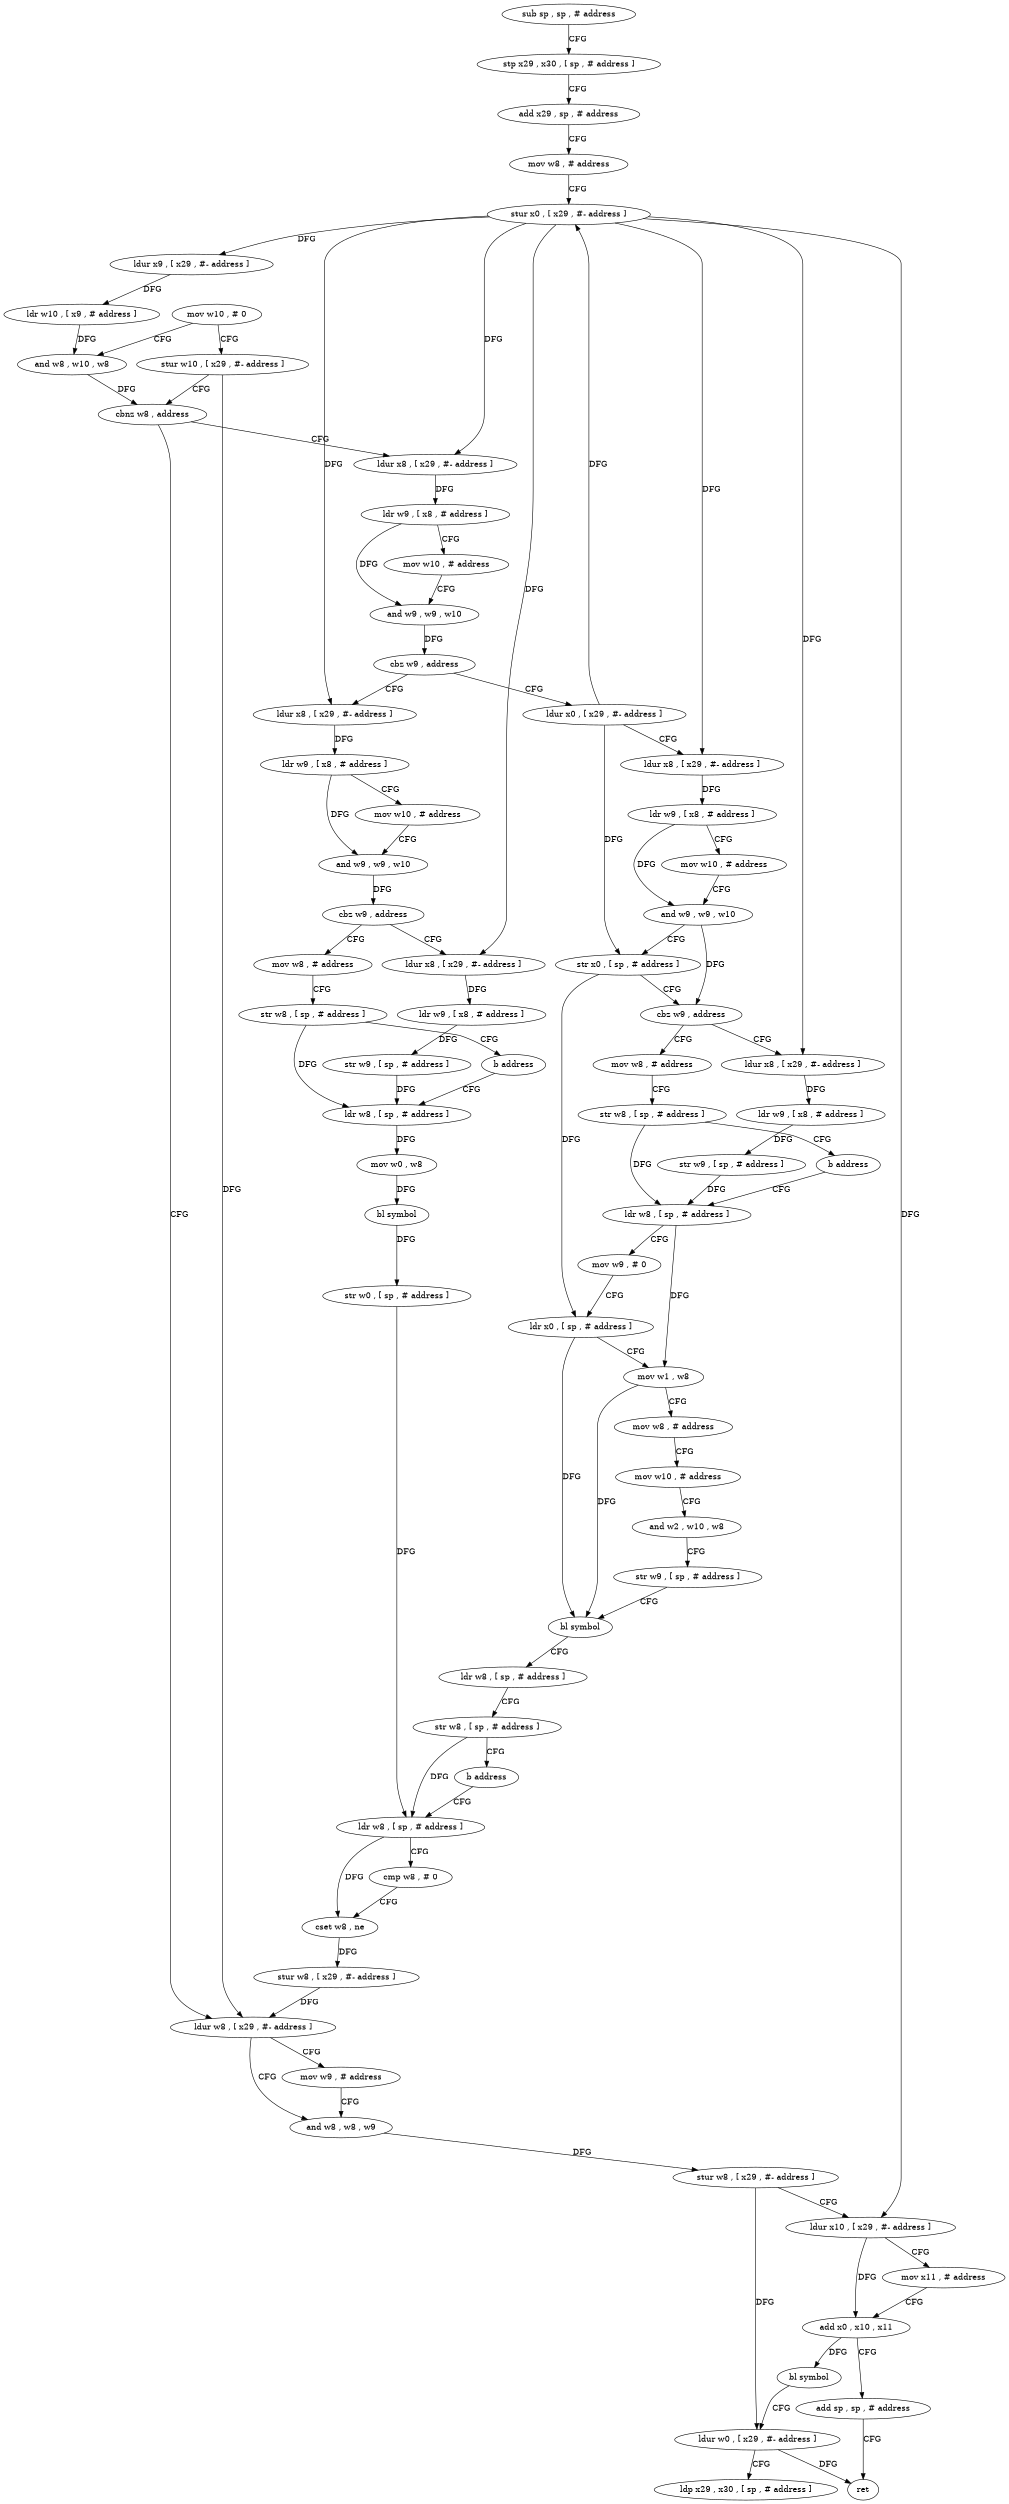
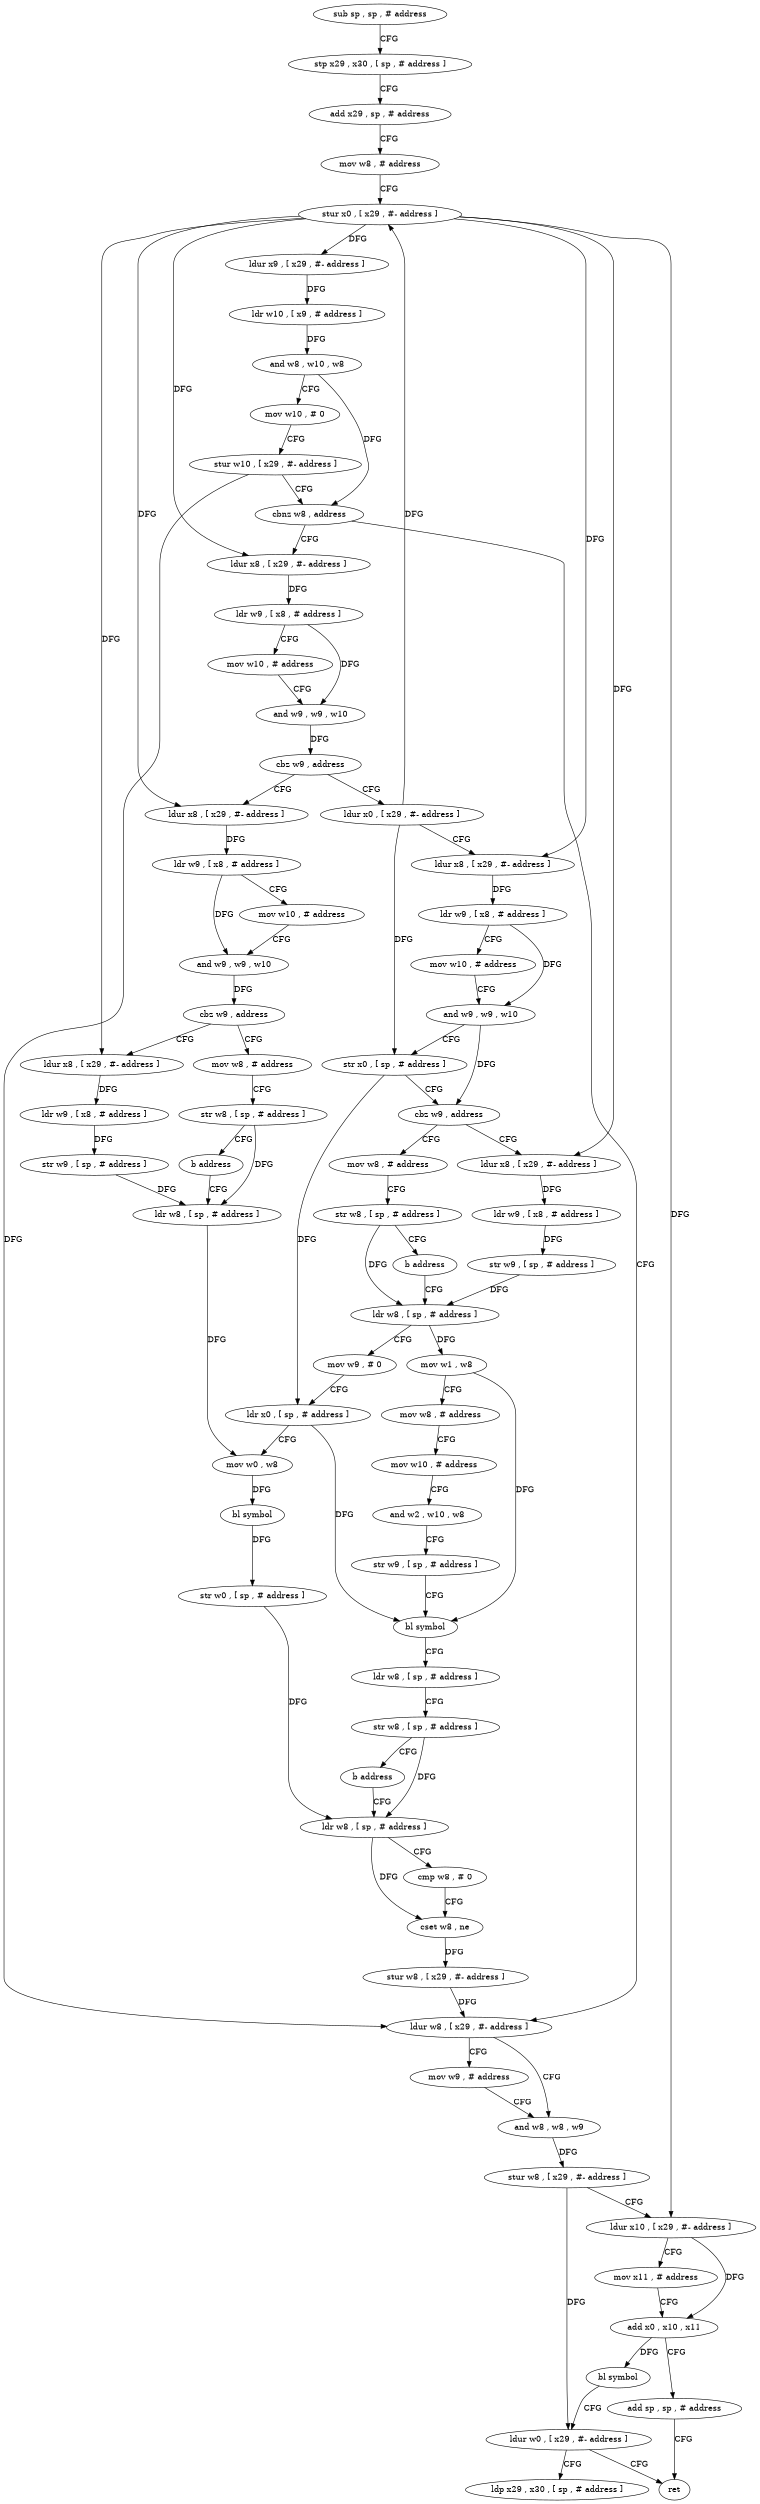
edge "mov w10 , # 0" -> "and w8 , w10 , w8": reversed
edge "ldr x0 , [ sp , # address ]" -> "mov w1 , w8": now "ldr x0 , [ sp , # address ]" -> "mov w0 , w8"
edge "ldur w0 , [ x29 , #- address ]" -> "ret": label "DFG" -> "CFG"
